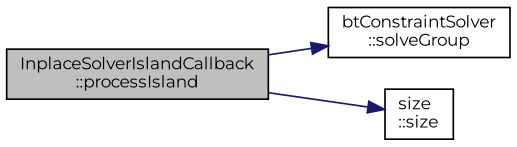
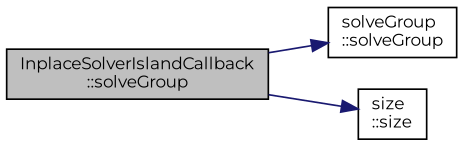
node "btConstraintSolver ::solveGroup": label "btConstraintSolver ::solveGroup" -> "solveGroup ::solveGroup"
node "InplaceSolverIslandCallback ::processIsland": label "InplaceSolverIslandCallback ::processIsland" -> "InplaceSolverIslandCallback ::solveGroup"
